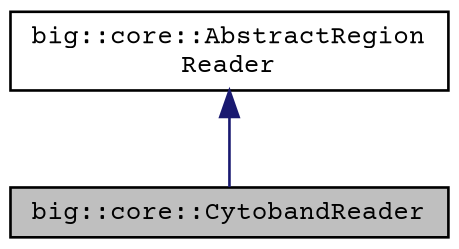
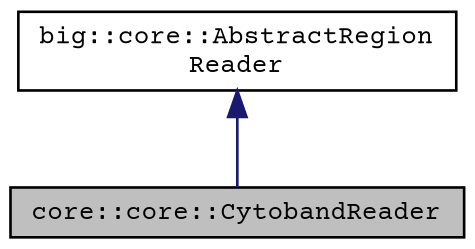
node "big::core::CytobandReader": label "big::core::CytobandReader" -> "core::core::CytobandReader"
